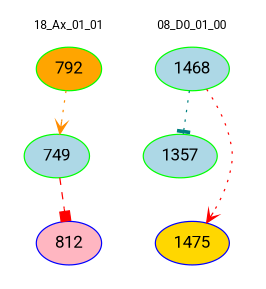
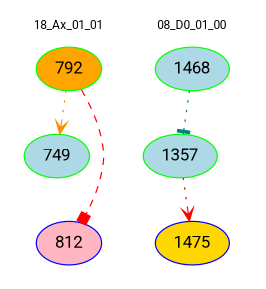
edge "1468" -> "1475": now "1357" -> "1475"
edge "749" -> "812": now "792" -> "812"
